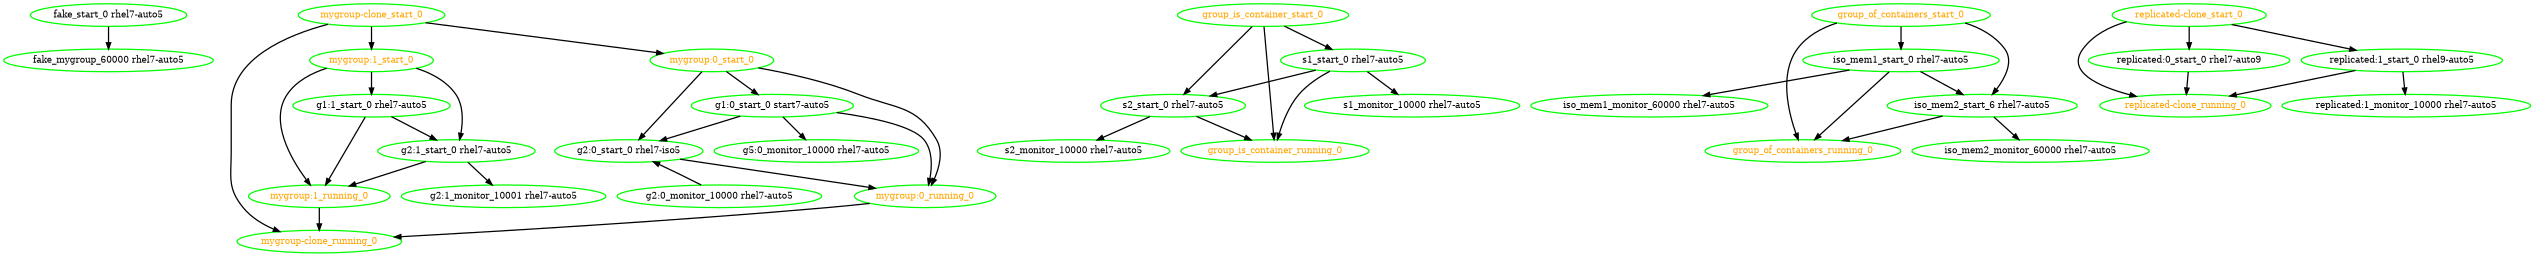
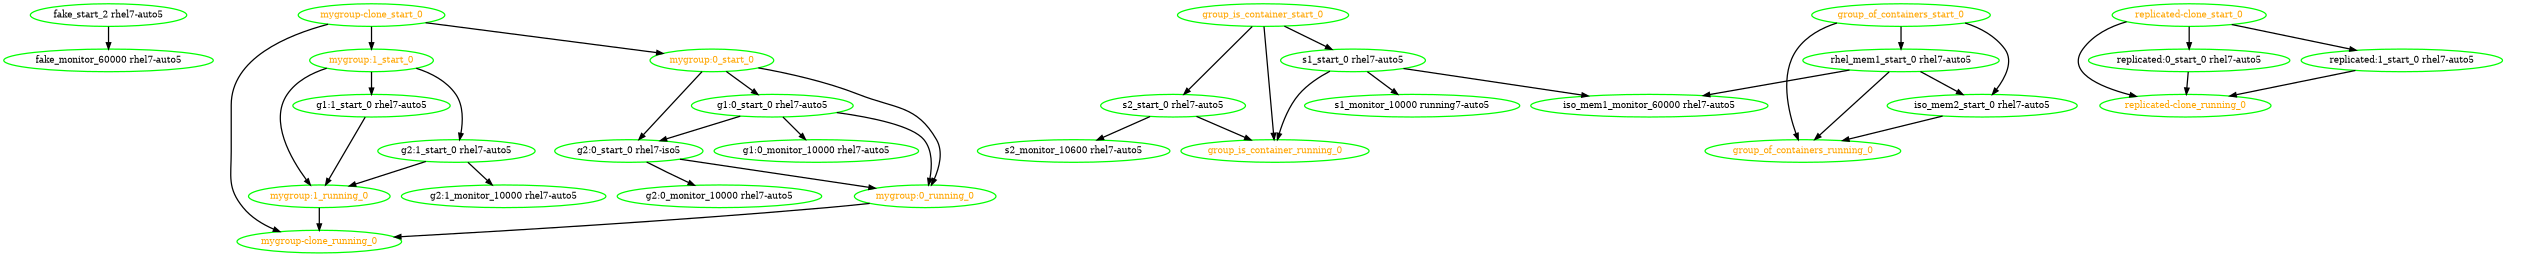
node "fake_start_0 rhel7-auto5": label "fake_start_0 rhel7-auto5" -> "fake_start_2 rhel7-auto5"
node "fake_mygroup_60000 rhel7-auto5": label "fake_mygroup_60000 rhel7-auto5" -> "fake_monitor_60000 rhel7-auto5"
node "iso_mem1_start_0 rhel7-auto5": label "iso_mem1_start_0 rhel7-auto5" -> "rhel_mem1_start_0 rhel7-auto5"
node "replicated:0_start_0 rhel7-auto9": label "replicated:0_start_0 rhel7-auto9" -> "replicated:0_start_0 rhel7-auto5"
node "replicated:1_start_0 rhel9-auto5": label "replicated:1_start_0 rhel9-auto5" -> "replicated:1_start_0 rhel7-auto5"
edge "s1_start_0 rhel7-auto5" -> "s2_start_0 rhel7-auto5": now "s1_start_0 rhel7-auto5" -> "iso_mem1_monitor_60000 rhel7-auto5"
node "g1:0_start_0 start7-auto5": label "g1:0_start_0 start7-auto5" -> "g1:0_start_0 rhel7-auto5"
node "s1_monitor_10000 rhel7-auto5": label "s1_monitor_10000 rhel7-auto5" -> "s1_monitor_10000 running7-auto5"
node "iso_mem2_start_6 rhel7-auto5": label "iso_mem2_start_6 rhel7-auto5" -> "iso_mem2_start_0 rhel7-auto5"
node "replicated:1_monitor_10000 rhel7-auto5": removed
edge "g1:1_start_0 rhel7-auto5" -> "g2:1_start_0 rhel7-auto5": removed
node "g5:0_monitor_10000 rhel7-auto5": label "g5:0_monitor_10000 rhel7-auto5" -> "g1:0_monitor_10000 rhel7-auto5"
node "s2_monitor_10000 rhel7-auto5": label "s2_monitor_10000 rhel7-auto5" -> "s2_monitor_10600 rhel7-auto5"
node "iso_mem2_monitor_60000 rhel7-auto5": removed
edge "g2:0_monitor_10000 rhel7-auto5" -> "g2:0_start_0 rhel7-iso5": reversed
node "g2:1_monitor_10001 rhel7-auto5": label "g2:1_monitor_10001 rhel7-auto5" -> "g2:1_monitor_10000 rhel7-auto5"
